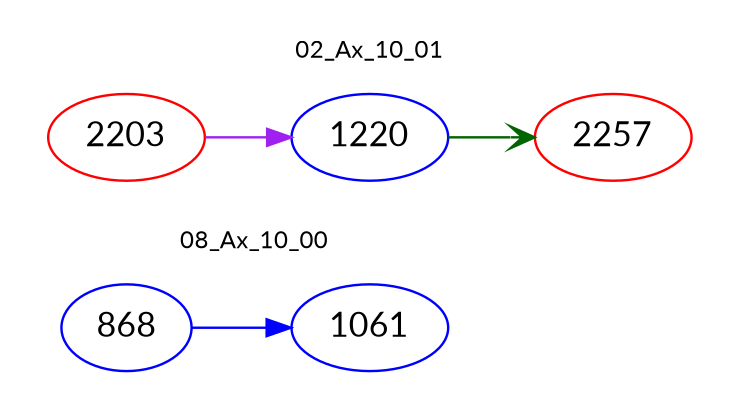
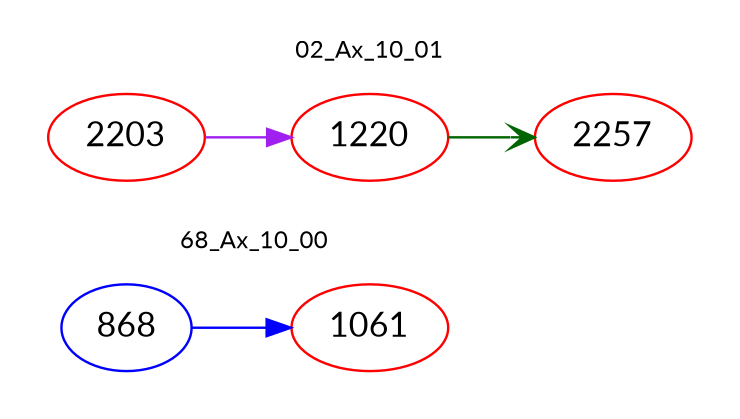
node "1220": color blue -> red
cluster "08_Ax_10_00": label "08_Ax_10_00" -> "68_Ax_10_00"
node "1061": color blue -> red
